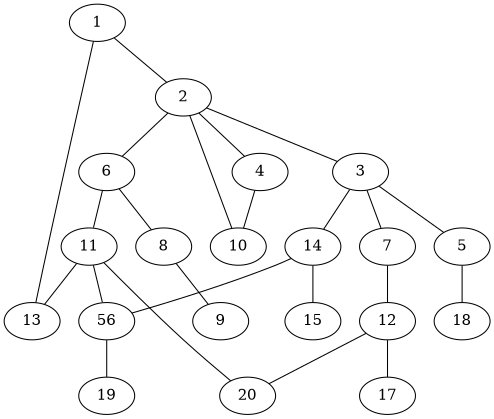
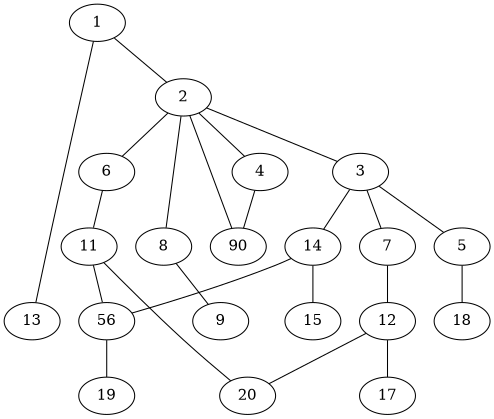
edge "6" -- "8": now "2" -- "8"
node "10": label "10" -> "90"
edge "11" -- "13": removed
